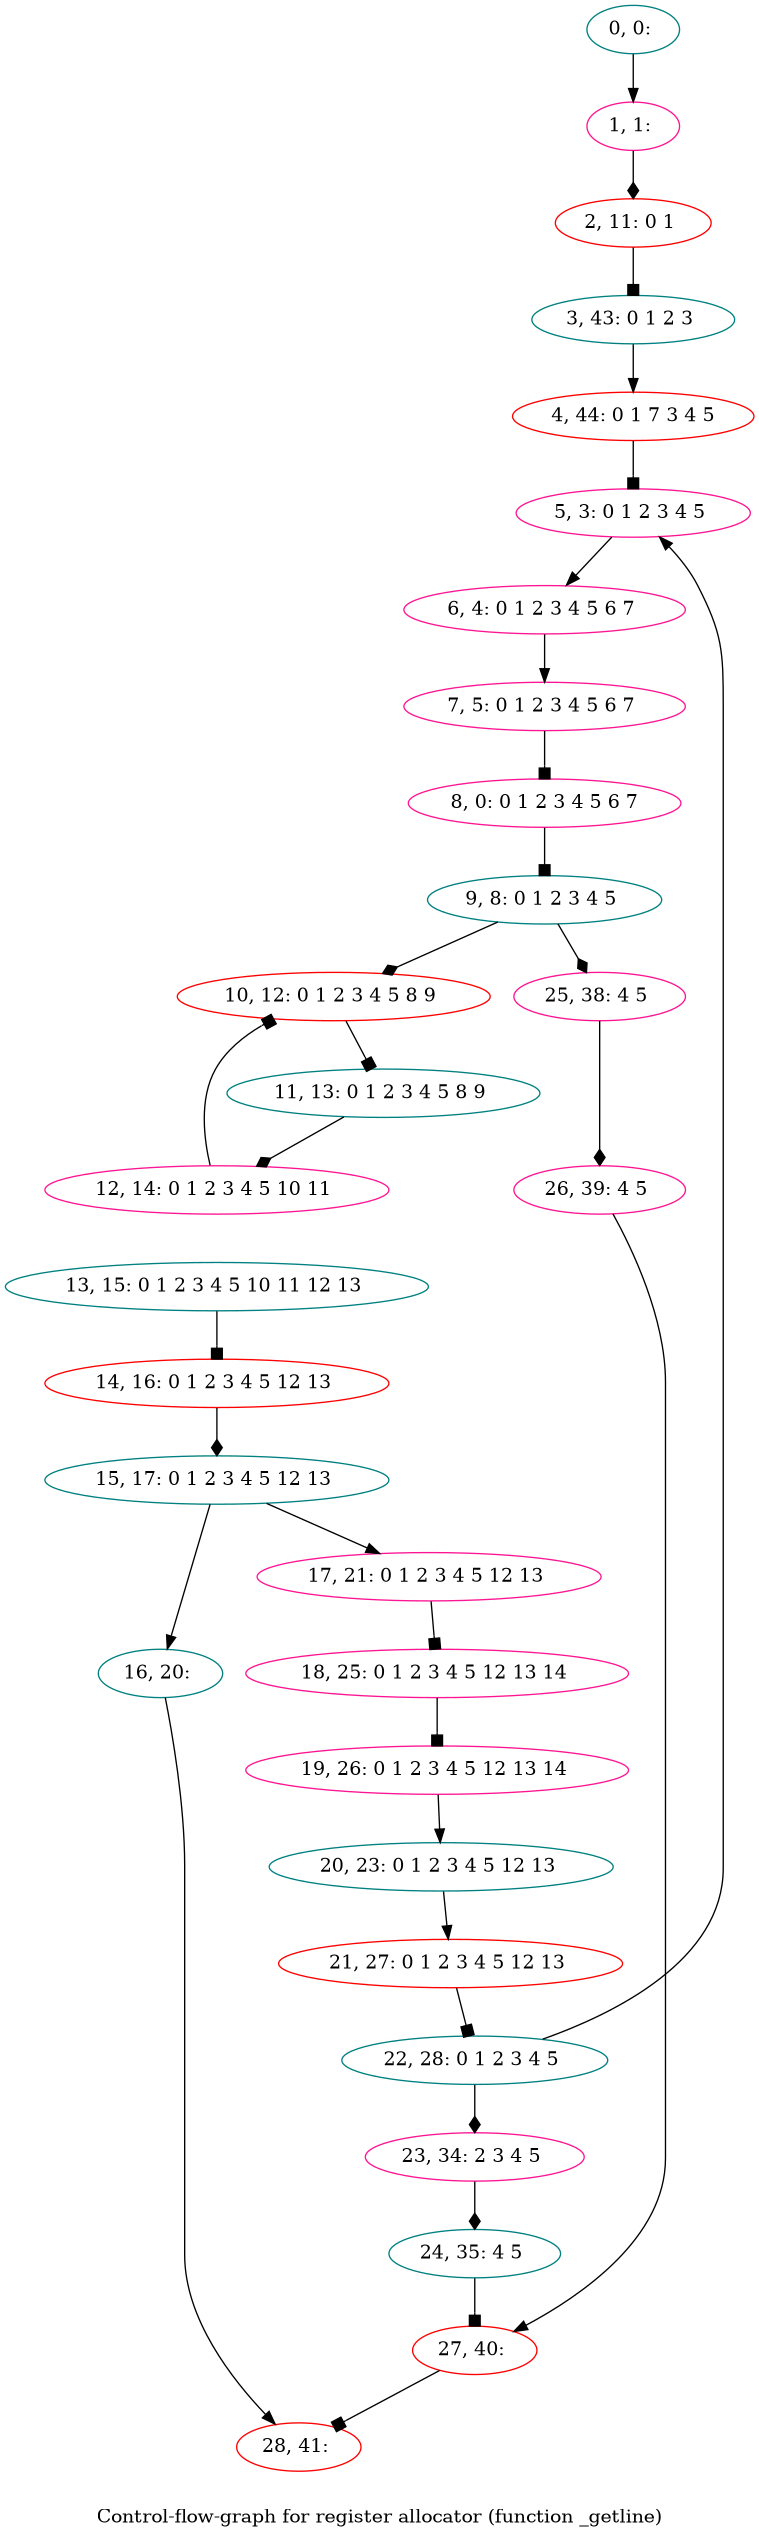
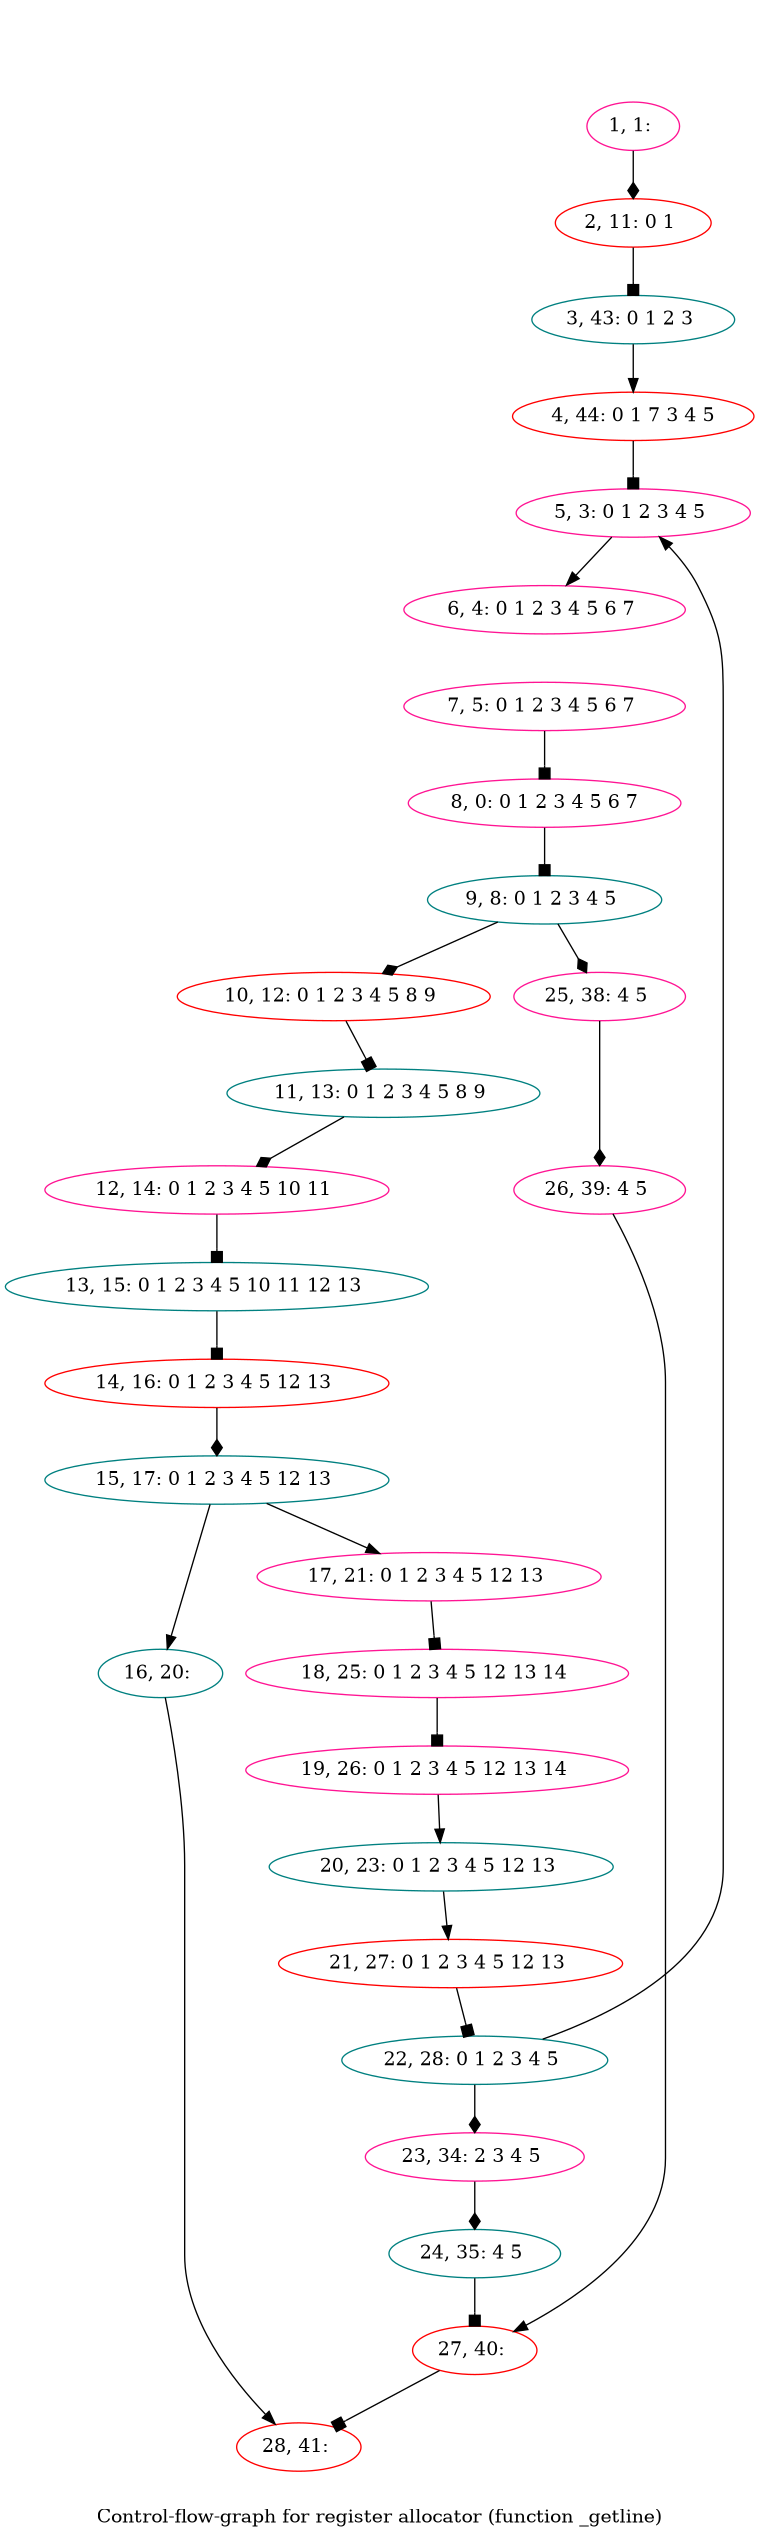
node "0, 0:": removed
edge "6, 4: 0 1 2 3 4 5 6 7" -> "7, 5: 0 1 2 3 4 5 6 7": removed
edge "12, 14: 0 1 2 3 4 5 10 11" -> "10, 12: 0 1 2 3 4 5 8 9": now "12, 14: 0 1 2 3 4 5 10 11" -> "13, 15: 0 1 2 3 4 5 10 11 12 13"
